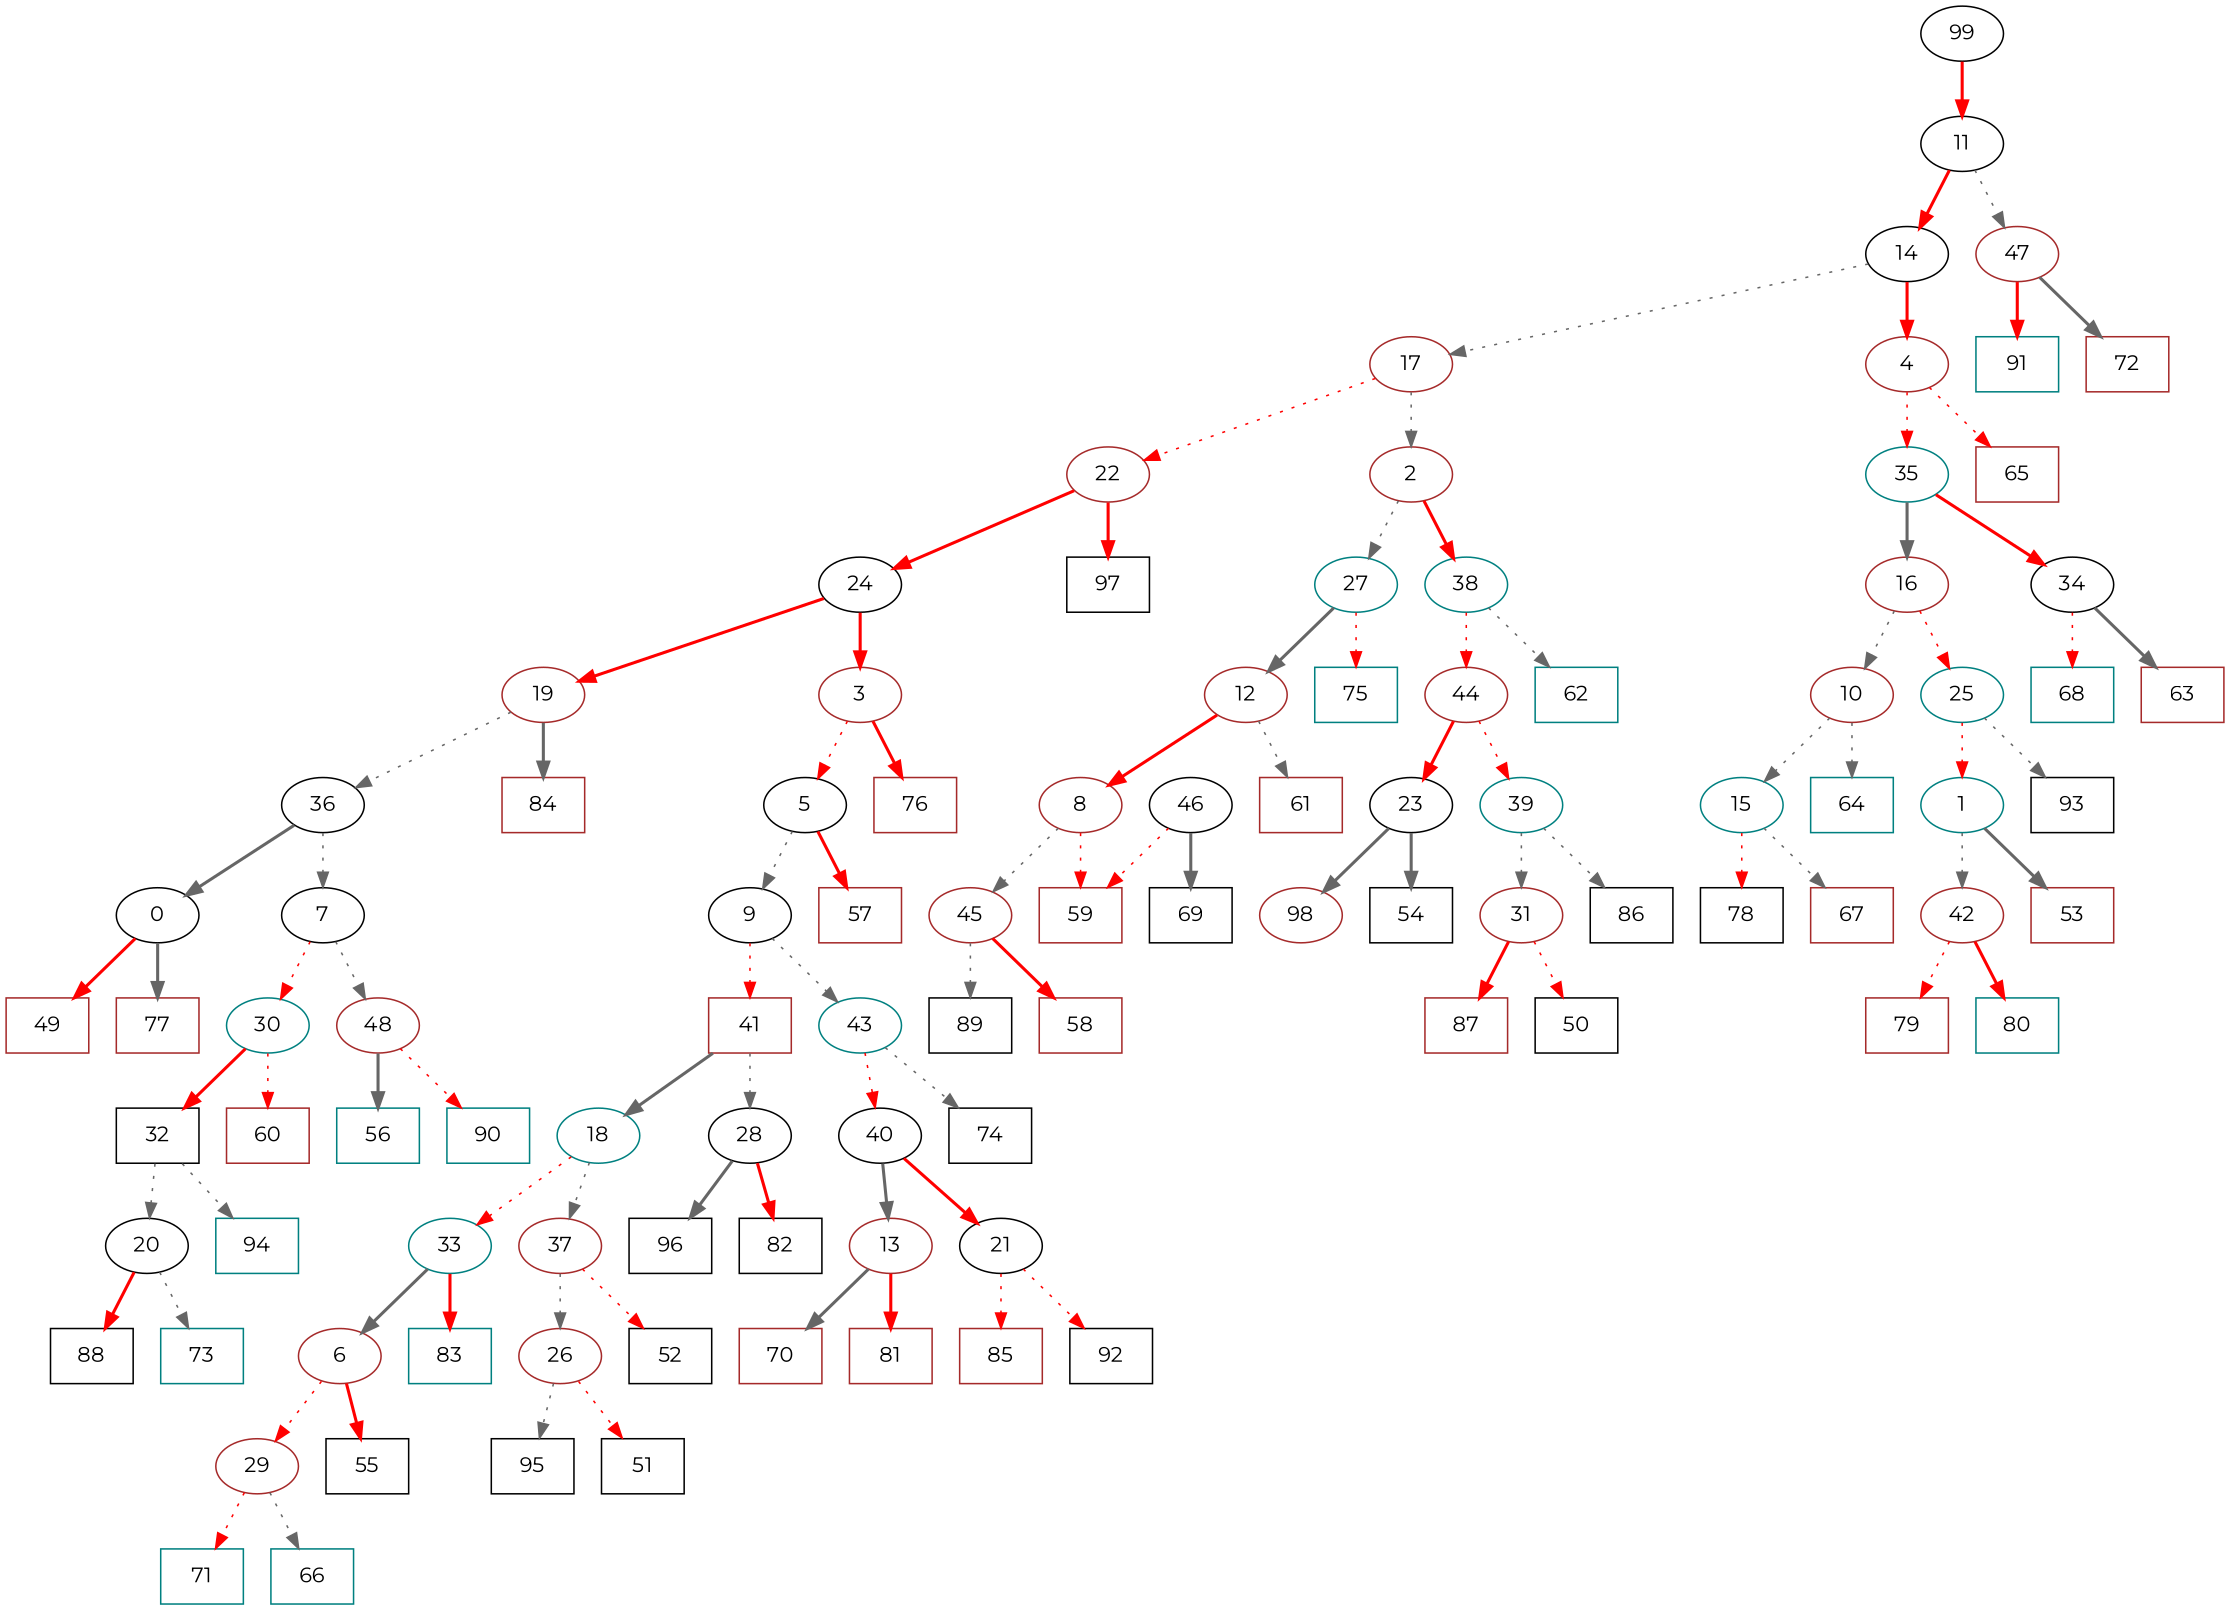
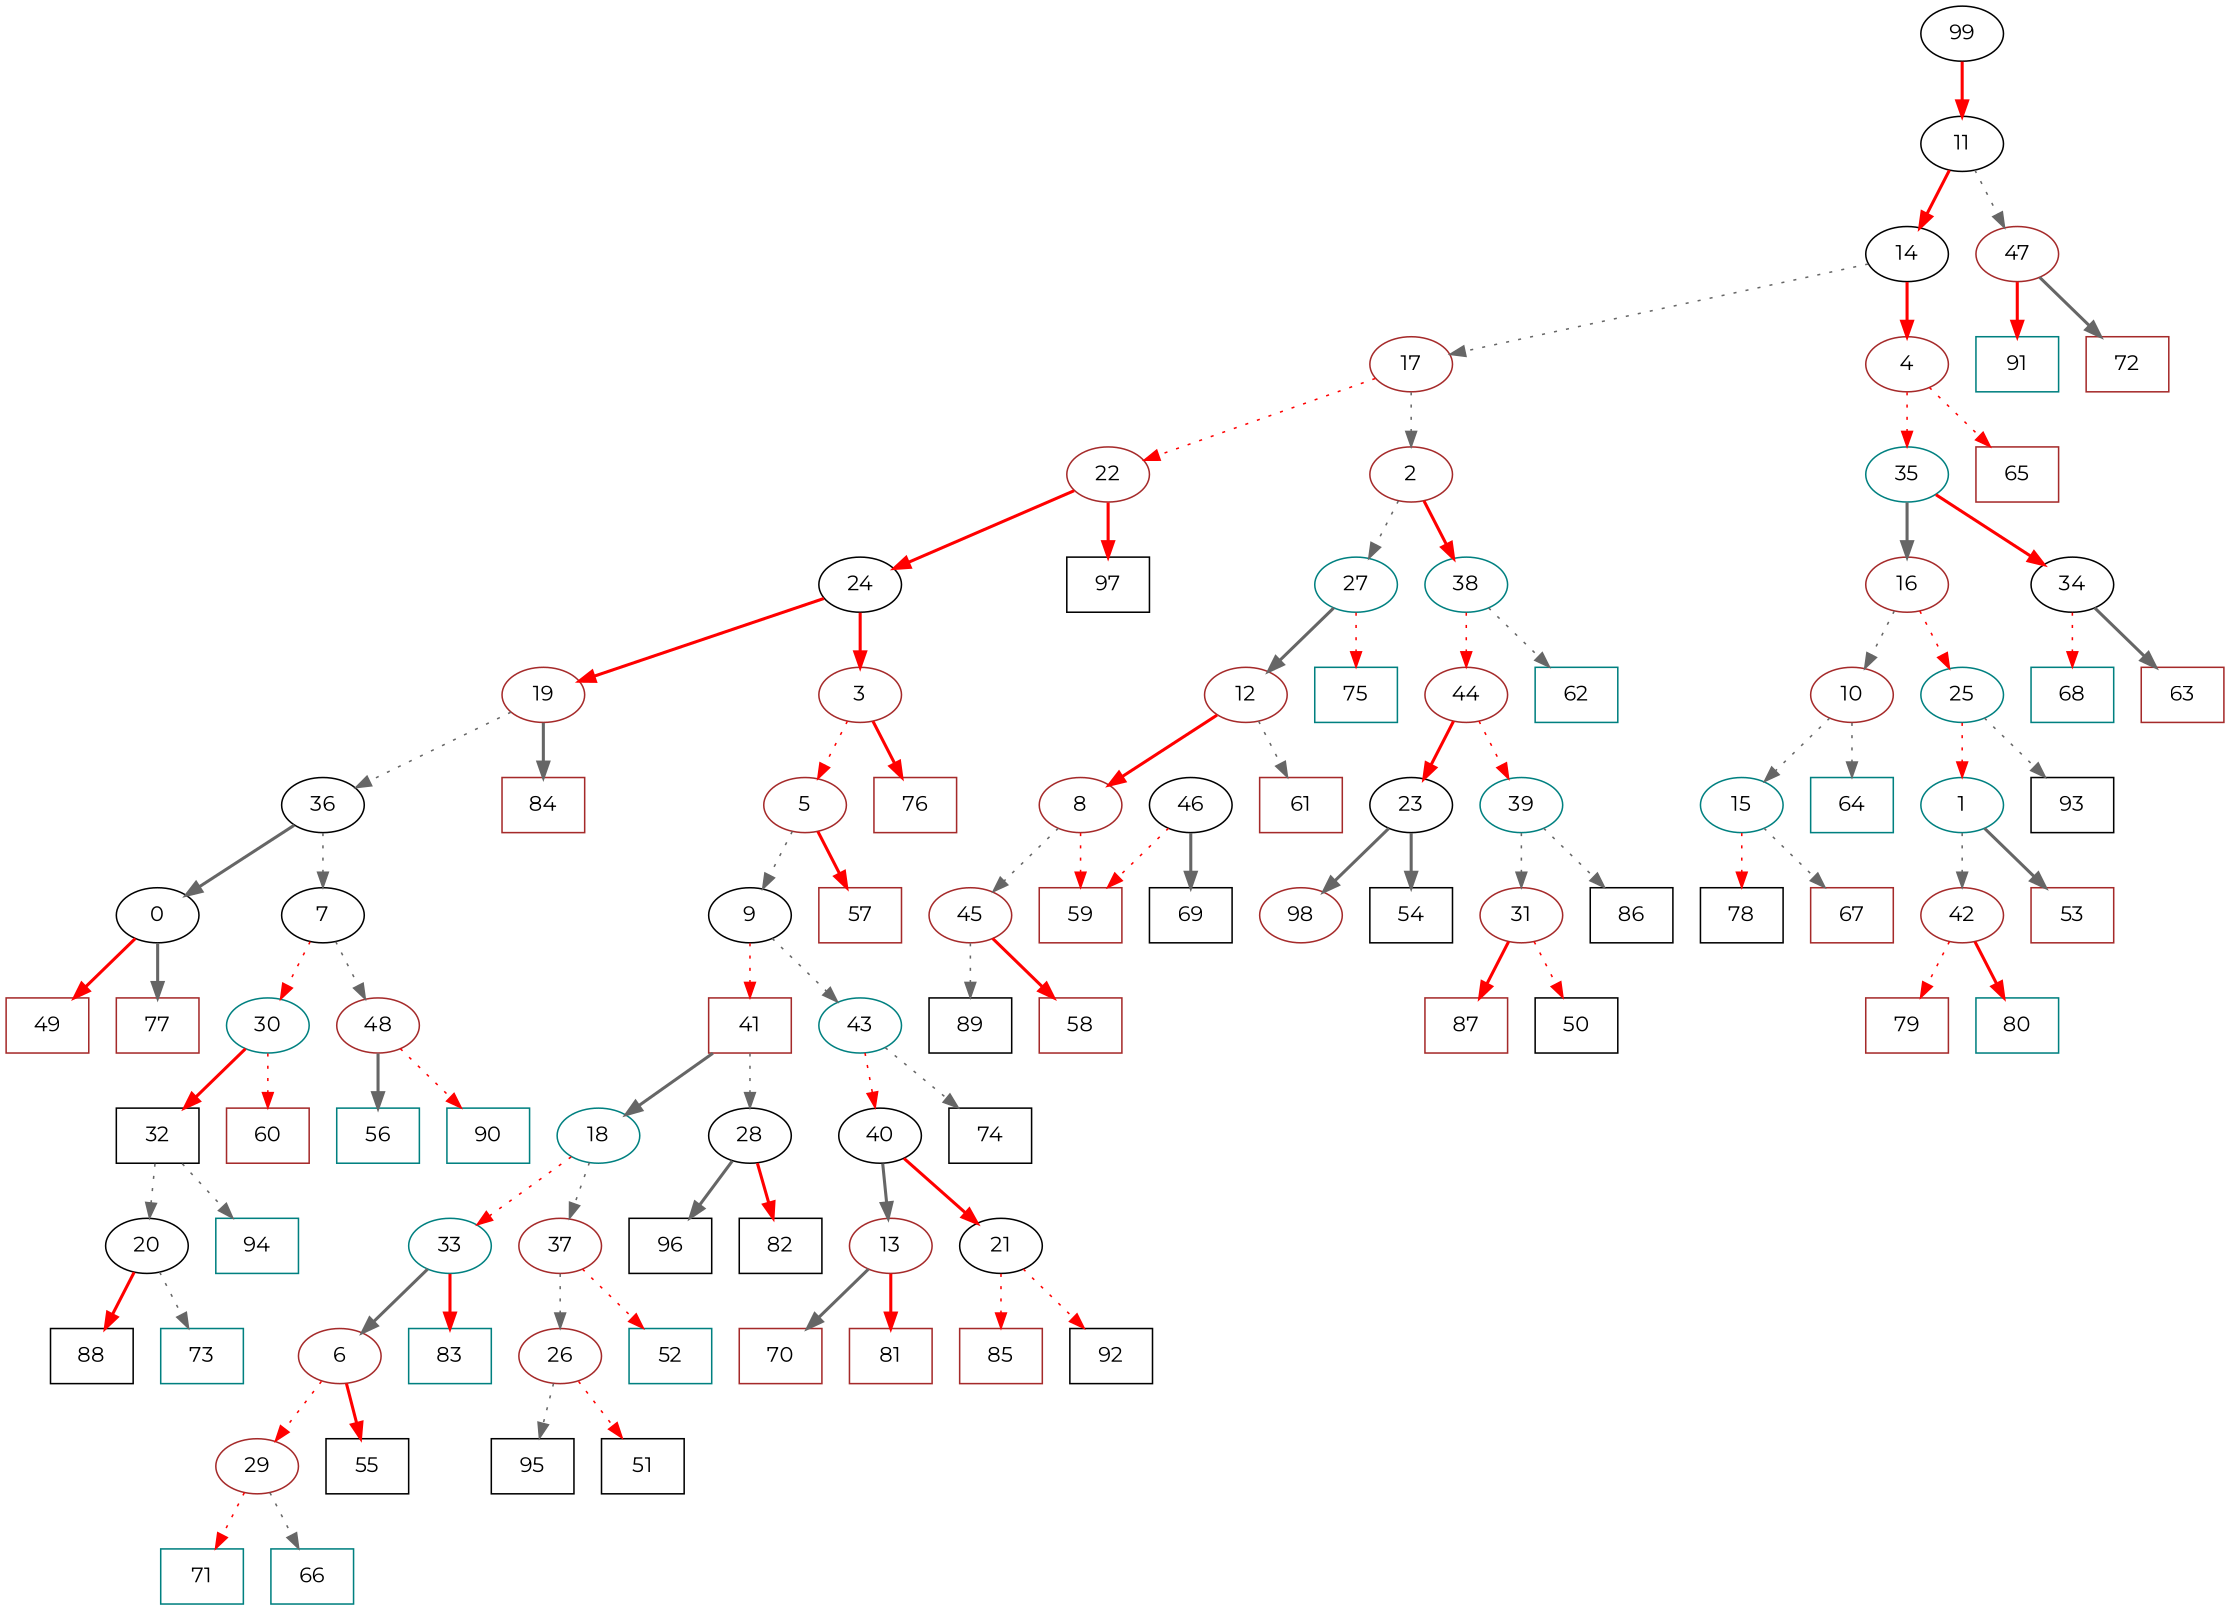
node "5": color black -> brown
node "52": color black -> teal
